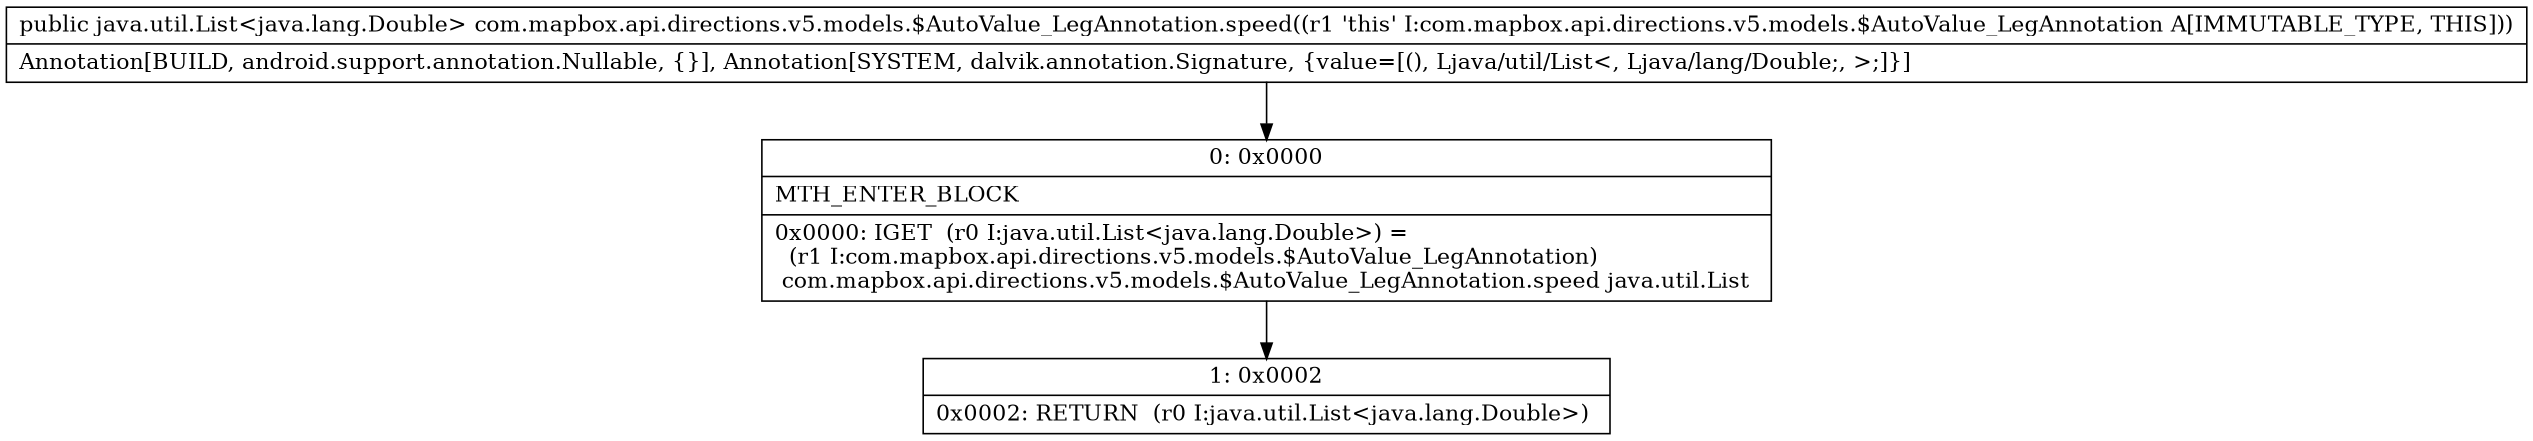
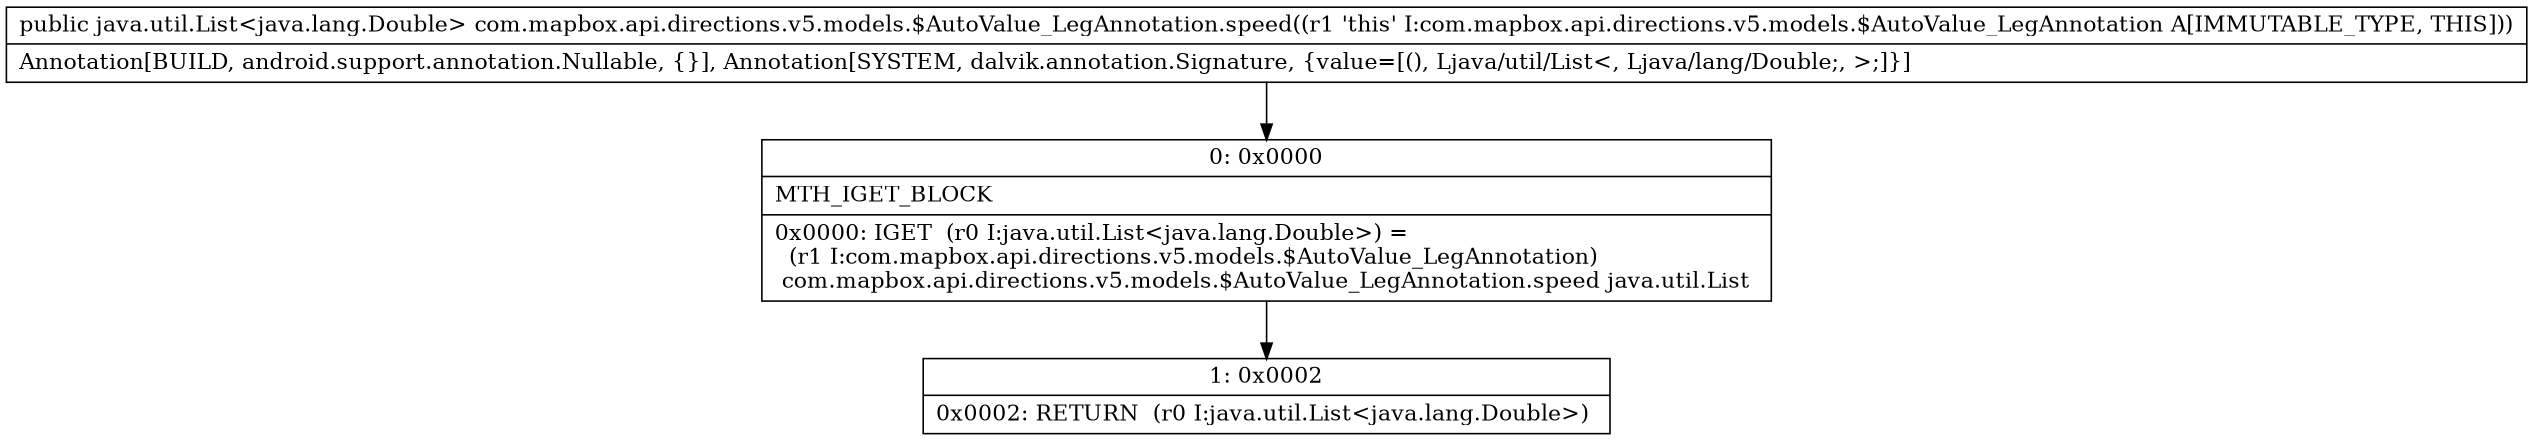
node "0: 0x0000": text "MTH_ENTER_BLOCK" -> "MTH_IGET_BLOCK"
